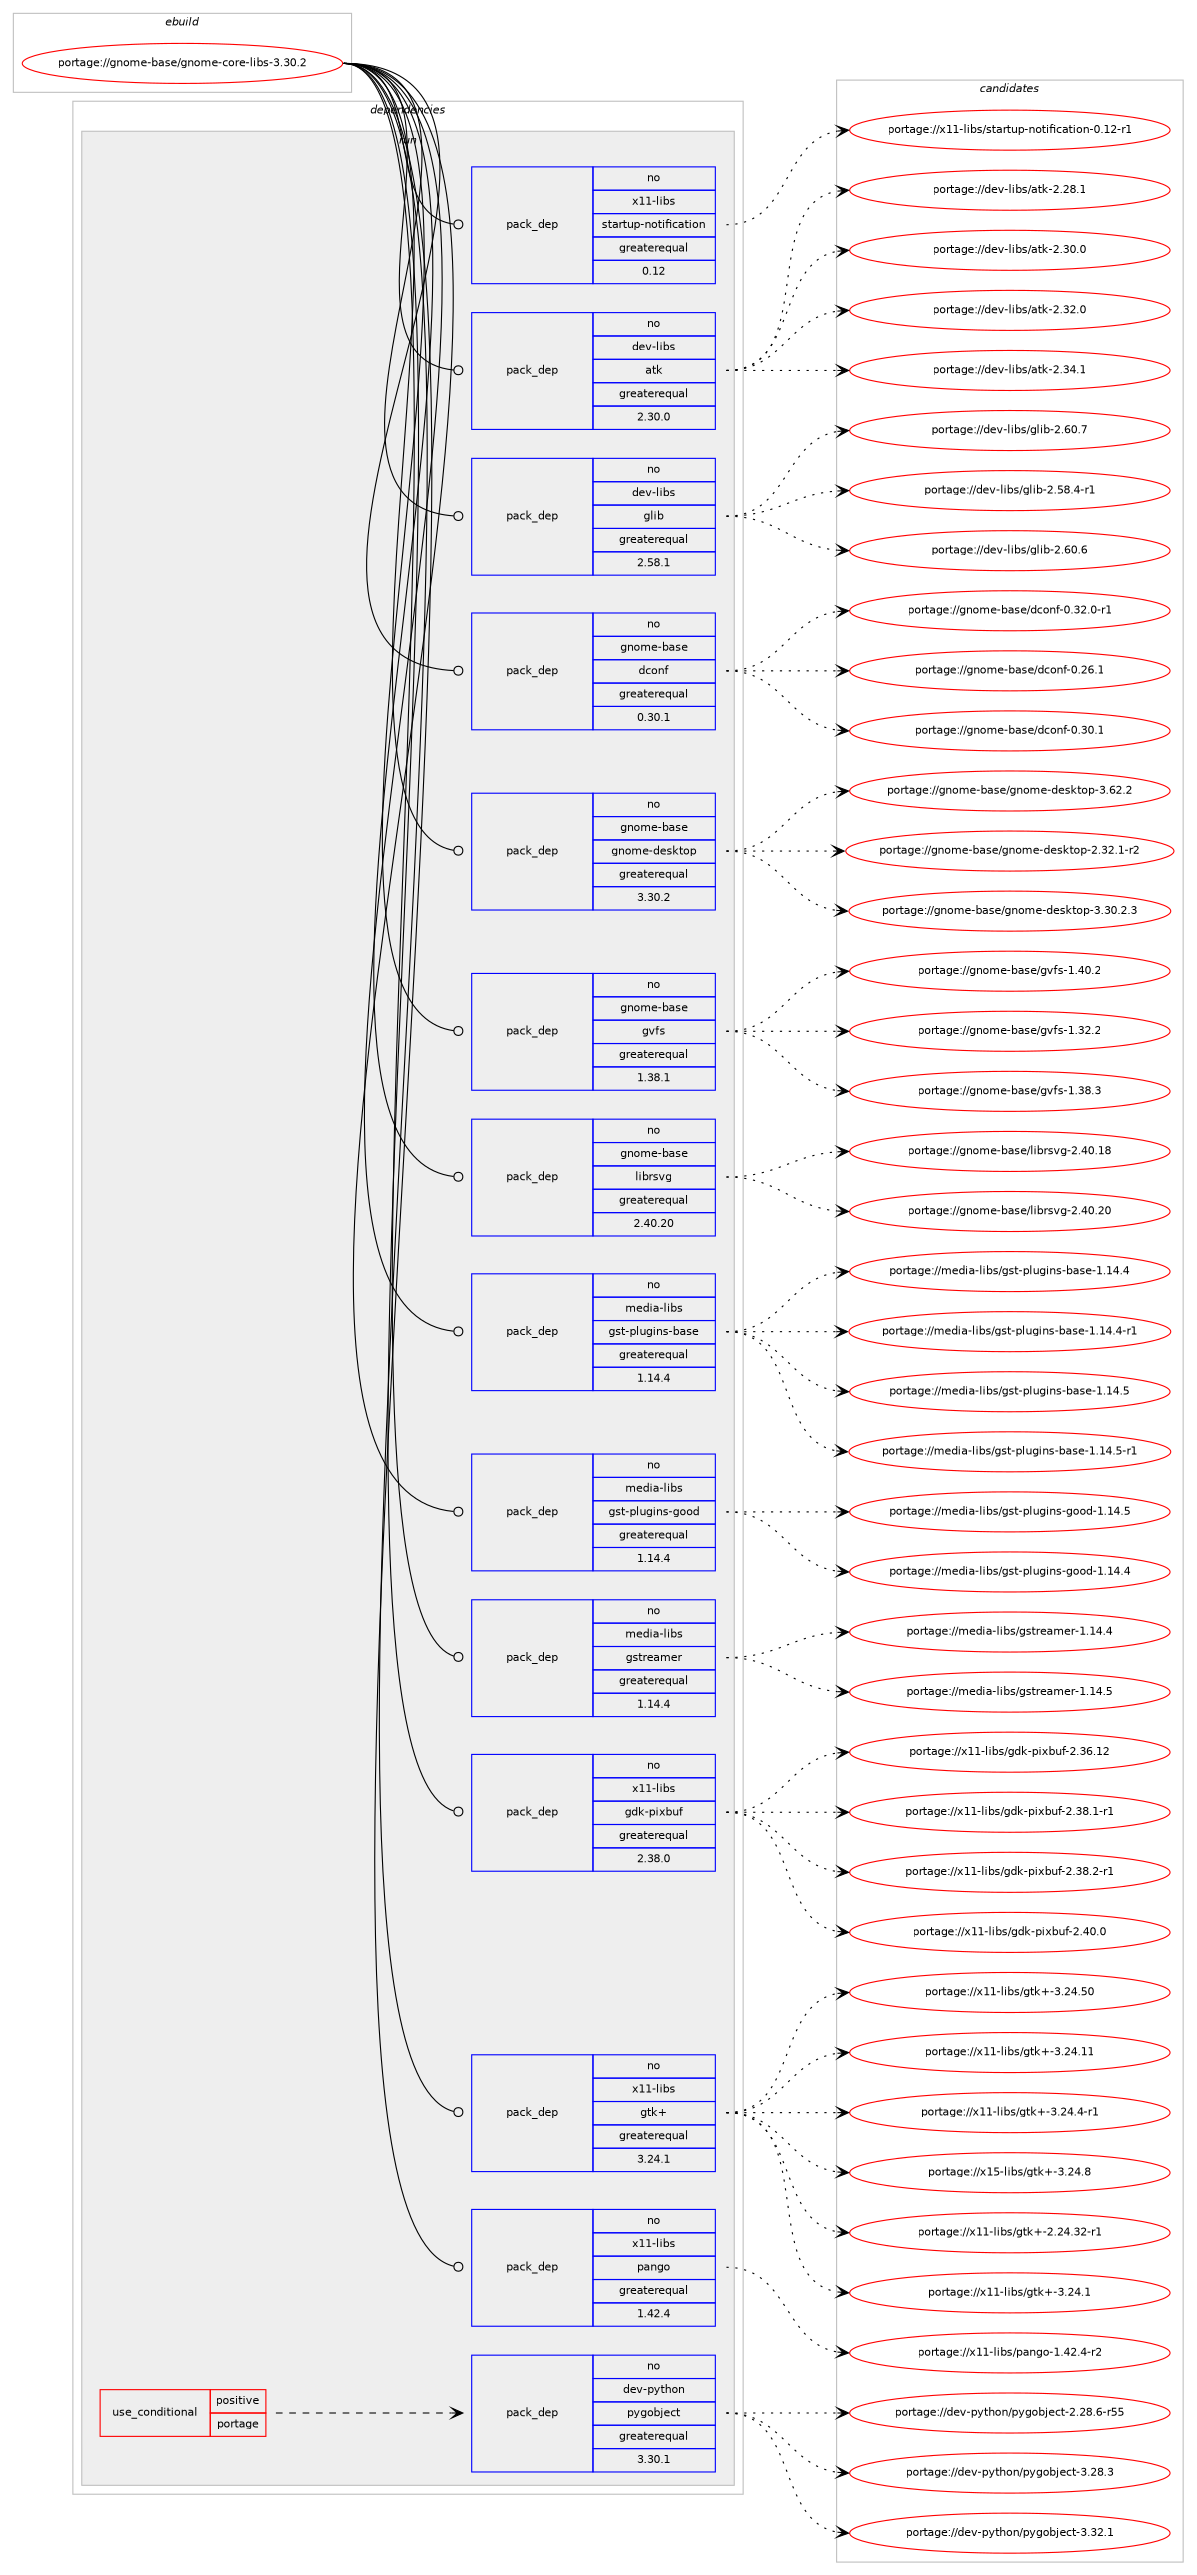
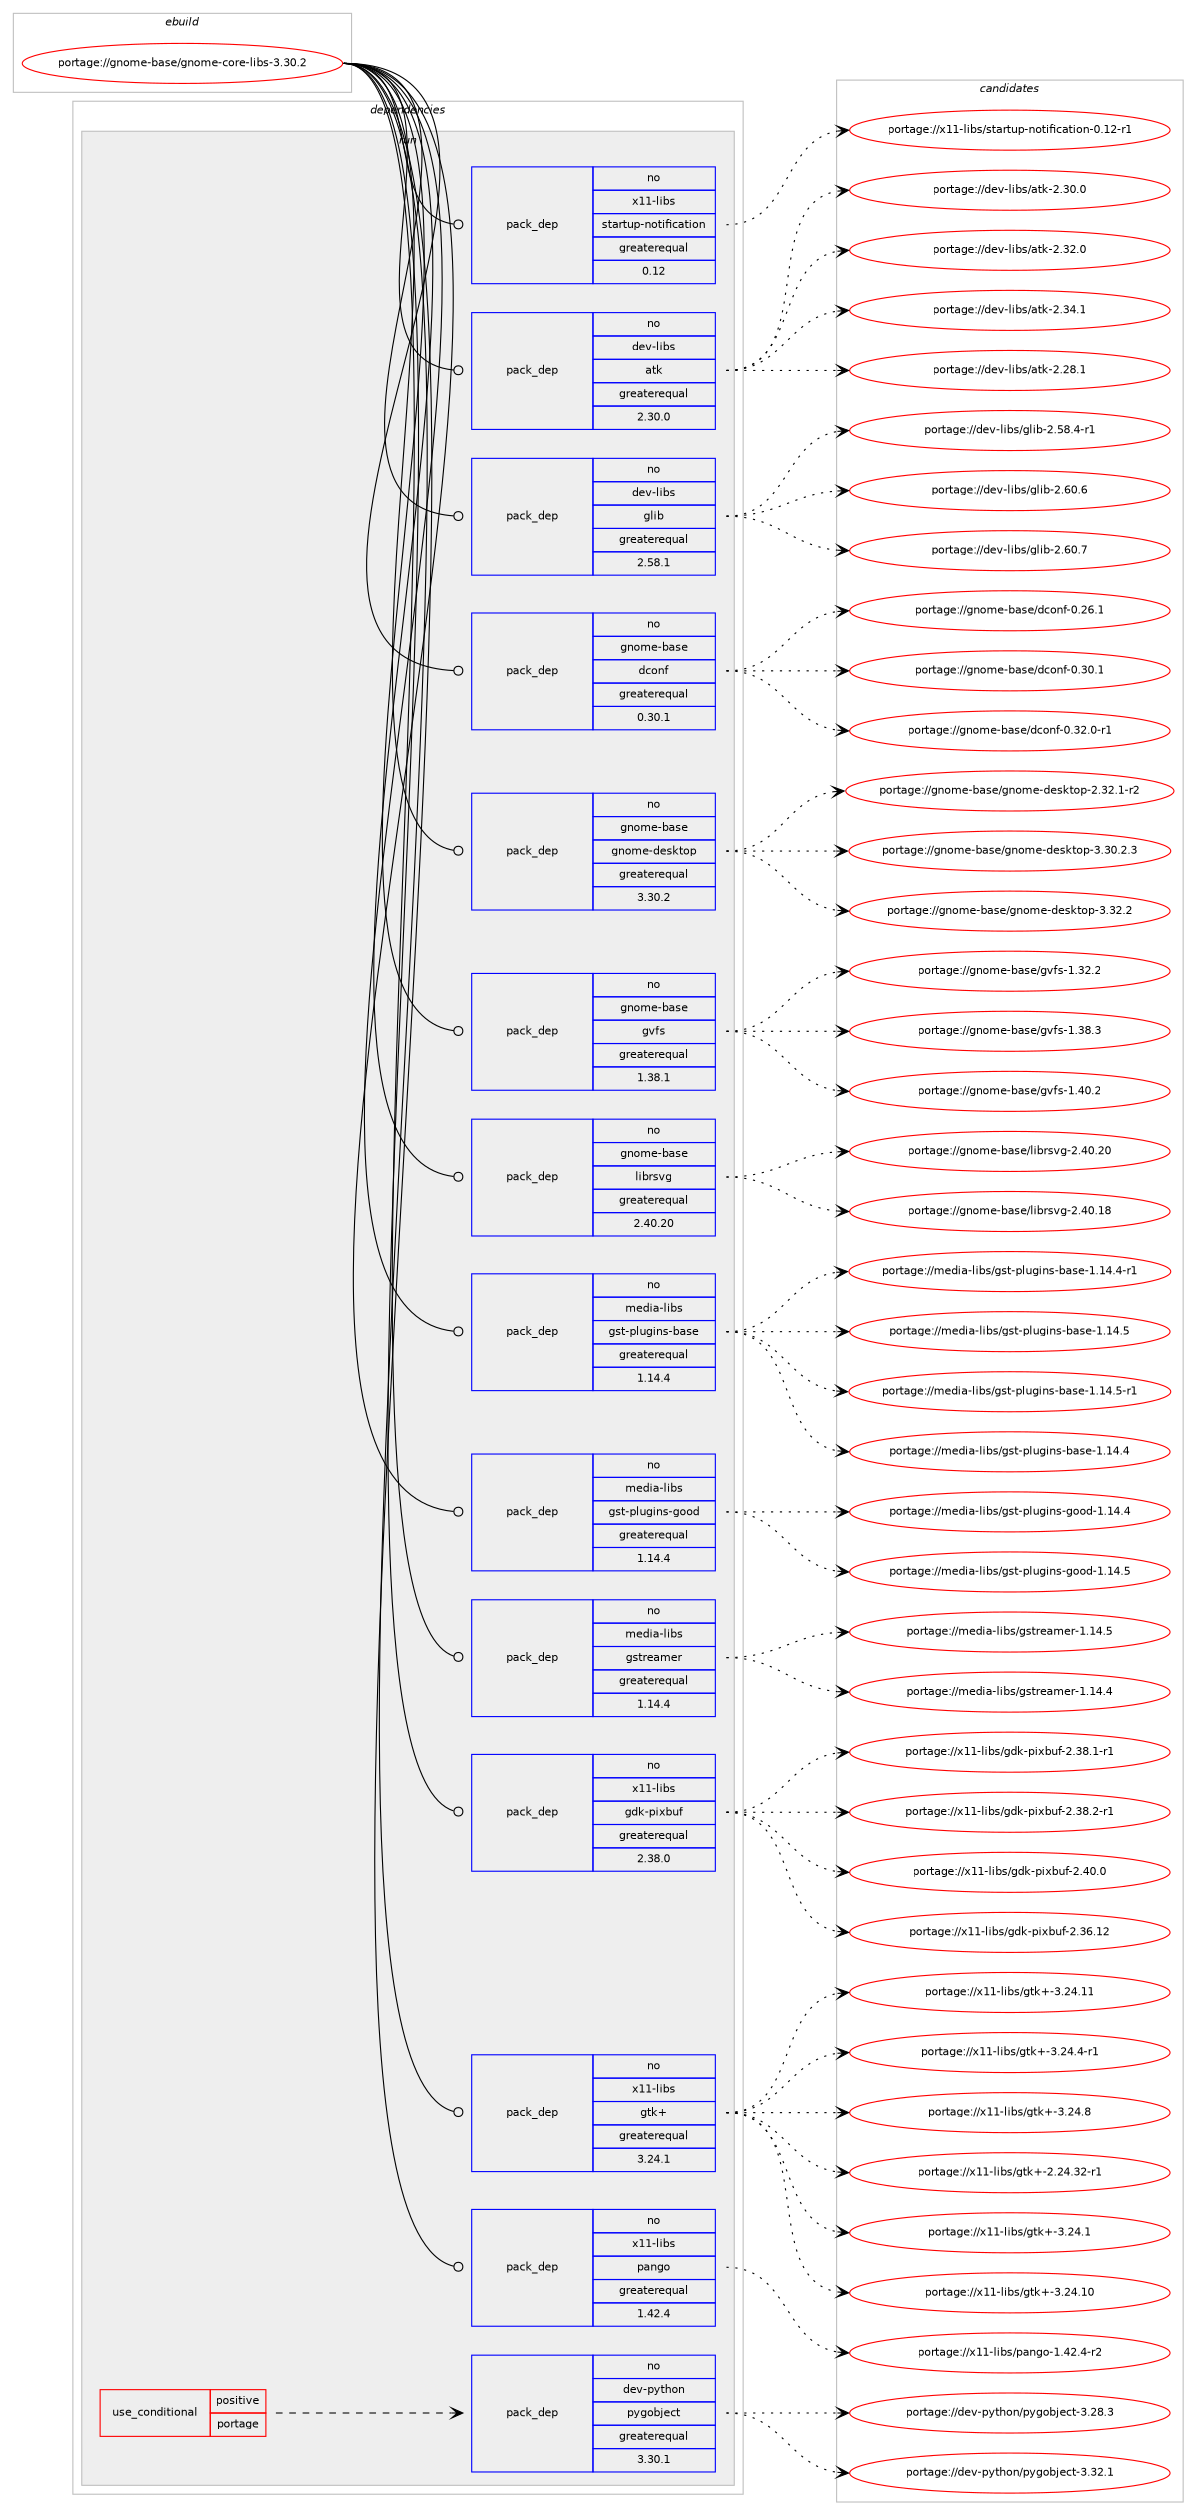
node "portage://gnome-base/gnome-desktop-3.62.2": label "portage://gnome-base/gnome-desktop-3.62.2" -> "portage://gnome-base/gnome-desktop-3.32.2"
node "portage://x11-libs/gtk+-3.24.50": label "portage://x11-libs/gtk+-3.24.50" -> "portage://x11-libs/gtk+-3.24.10"
node "portage://x15-libs/gtk+-3.24.8": label "portage://x15-libs/gtk+-3.24.8" -> "portage://x11-libs/gtk+-3.24.8"
node "portage://dev-python/pygobject-2.28.6-r55": removed
